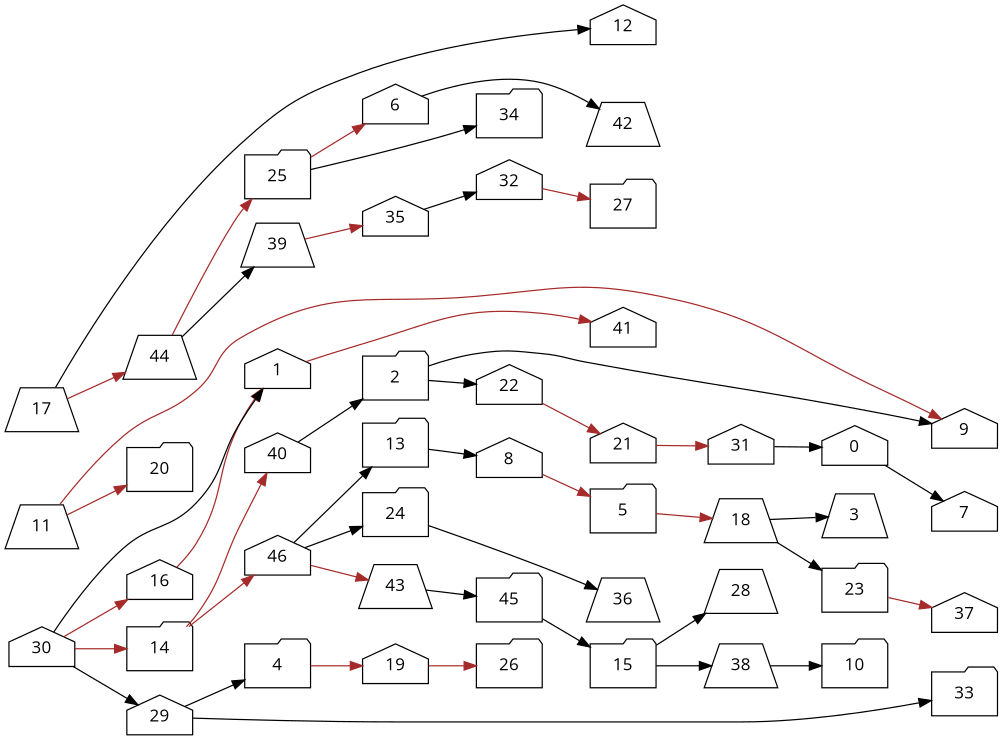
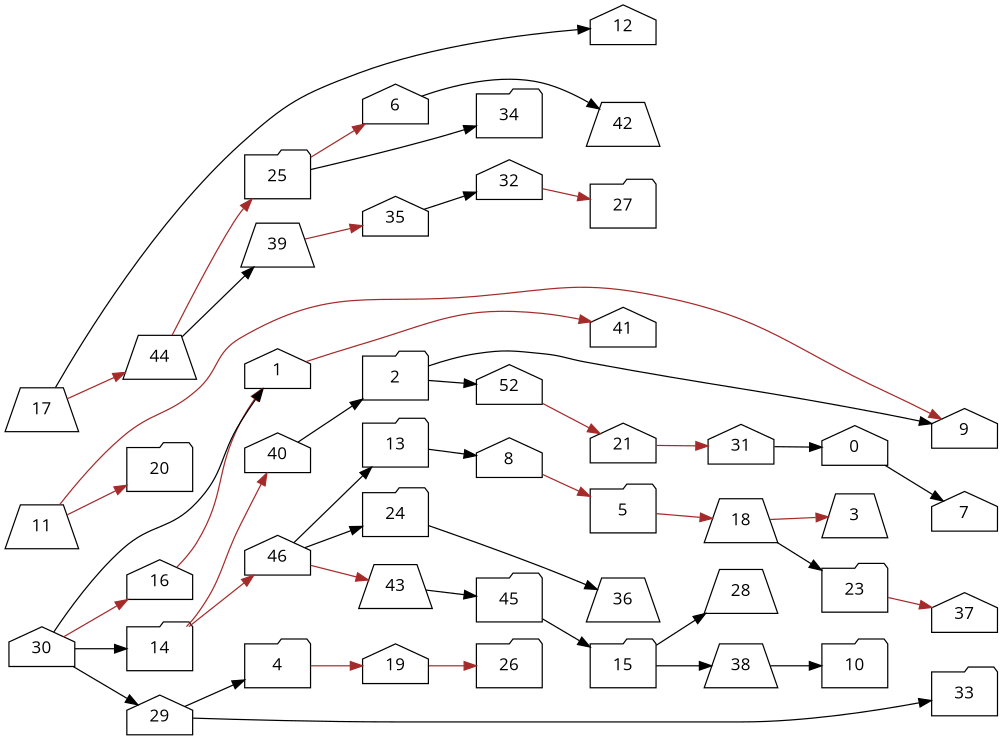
node "22": label "22" -> "52"
edge "18" -> "3": color black -> brown
edge "30" -> "14": color brown -> black
